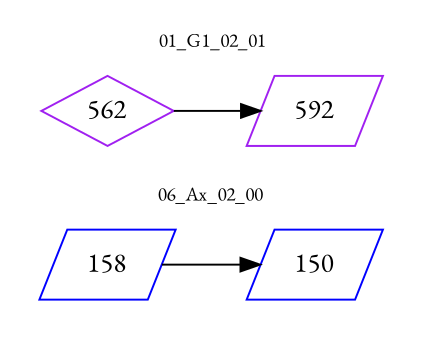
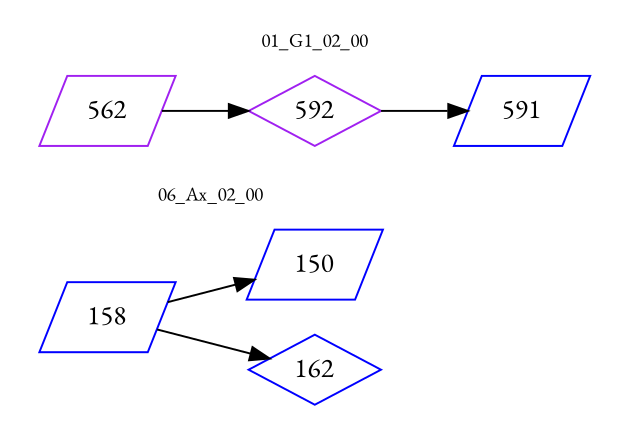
cluster "01_G1_02_01": label "01_G1_02_01" -> "01_G1_02_00"
node "562": shape diamond -> parallelogram
node "592": shape parallelogram -> diamond
node "591": added
node "162": added
